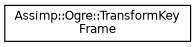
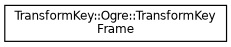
node "Assimp::Ogre::TransformKey Frame": label "Assimp::Ogre::TransformKey Frame" -> "TransformKey::Ogre::TransformKey Frame"
